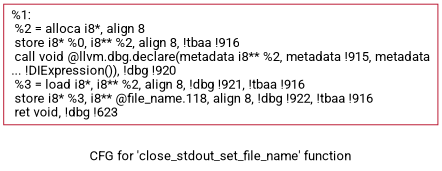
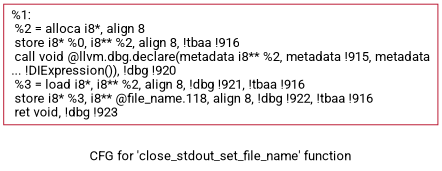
node "%1:": text "ret void, !dbg !623" -> "ret void, !dbg !923"
